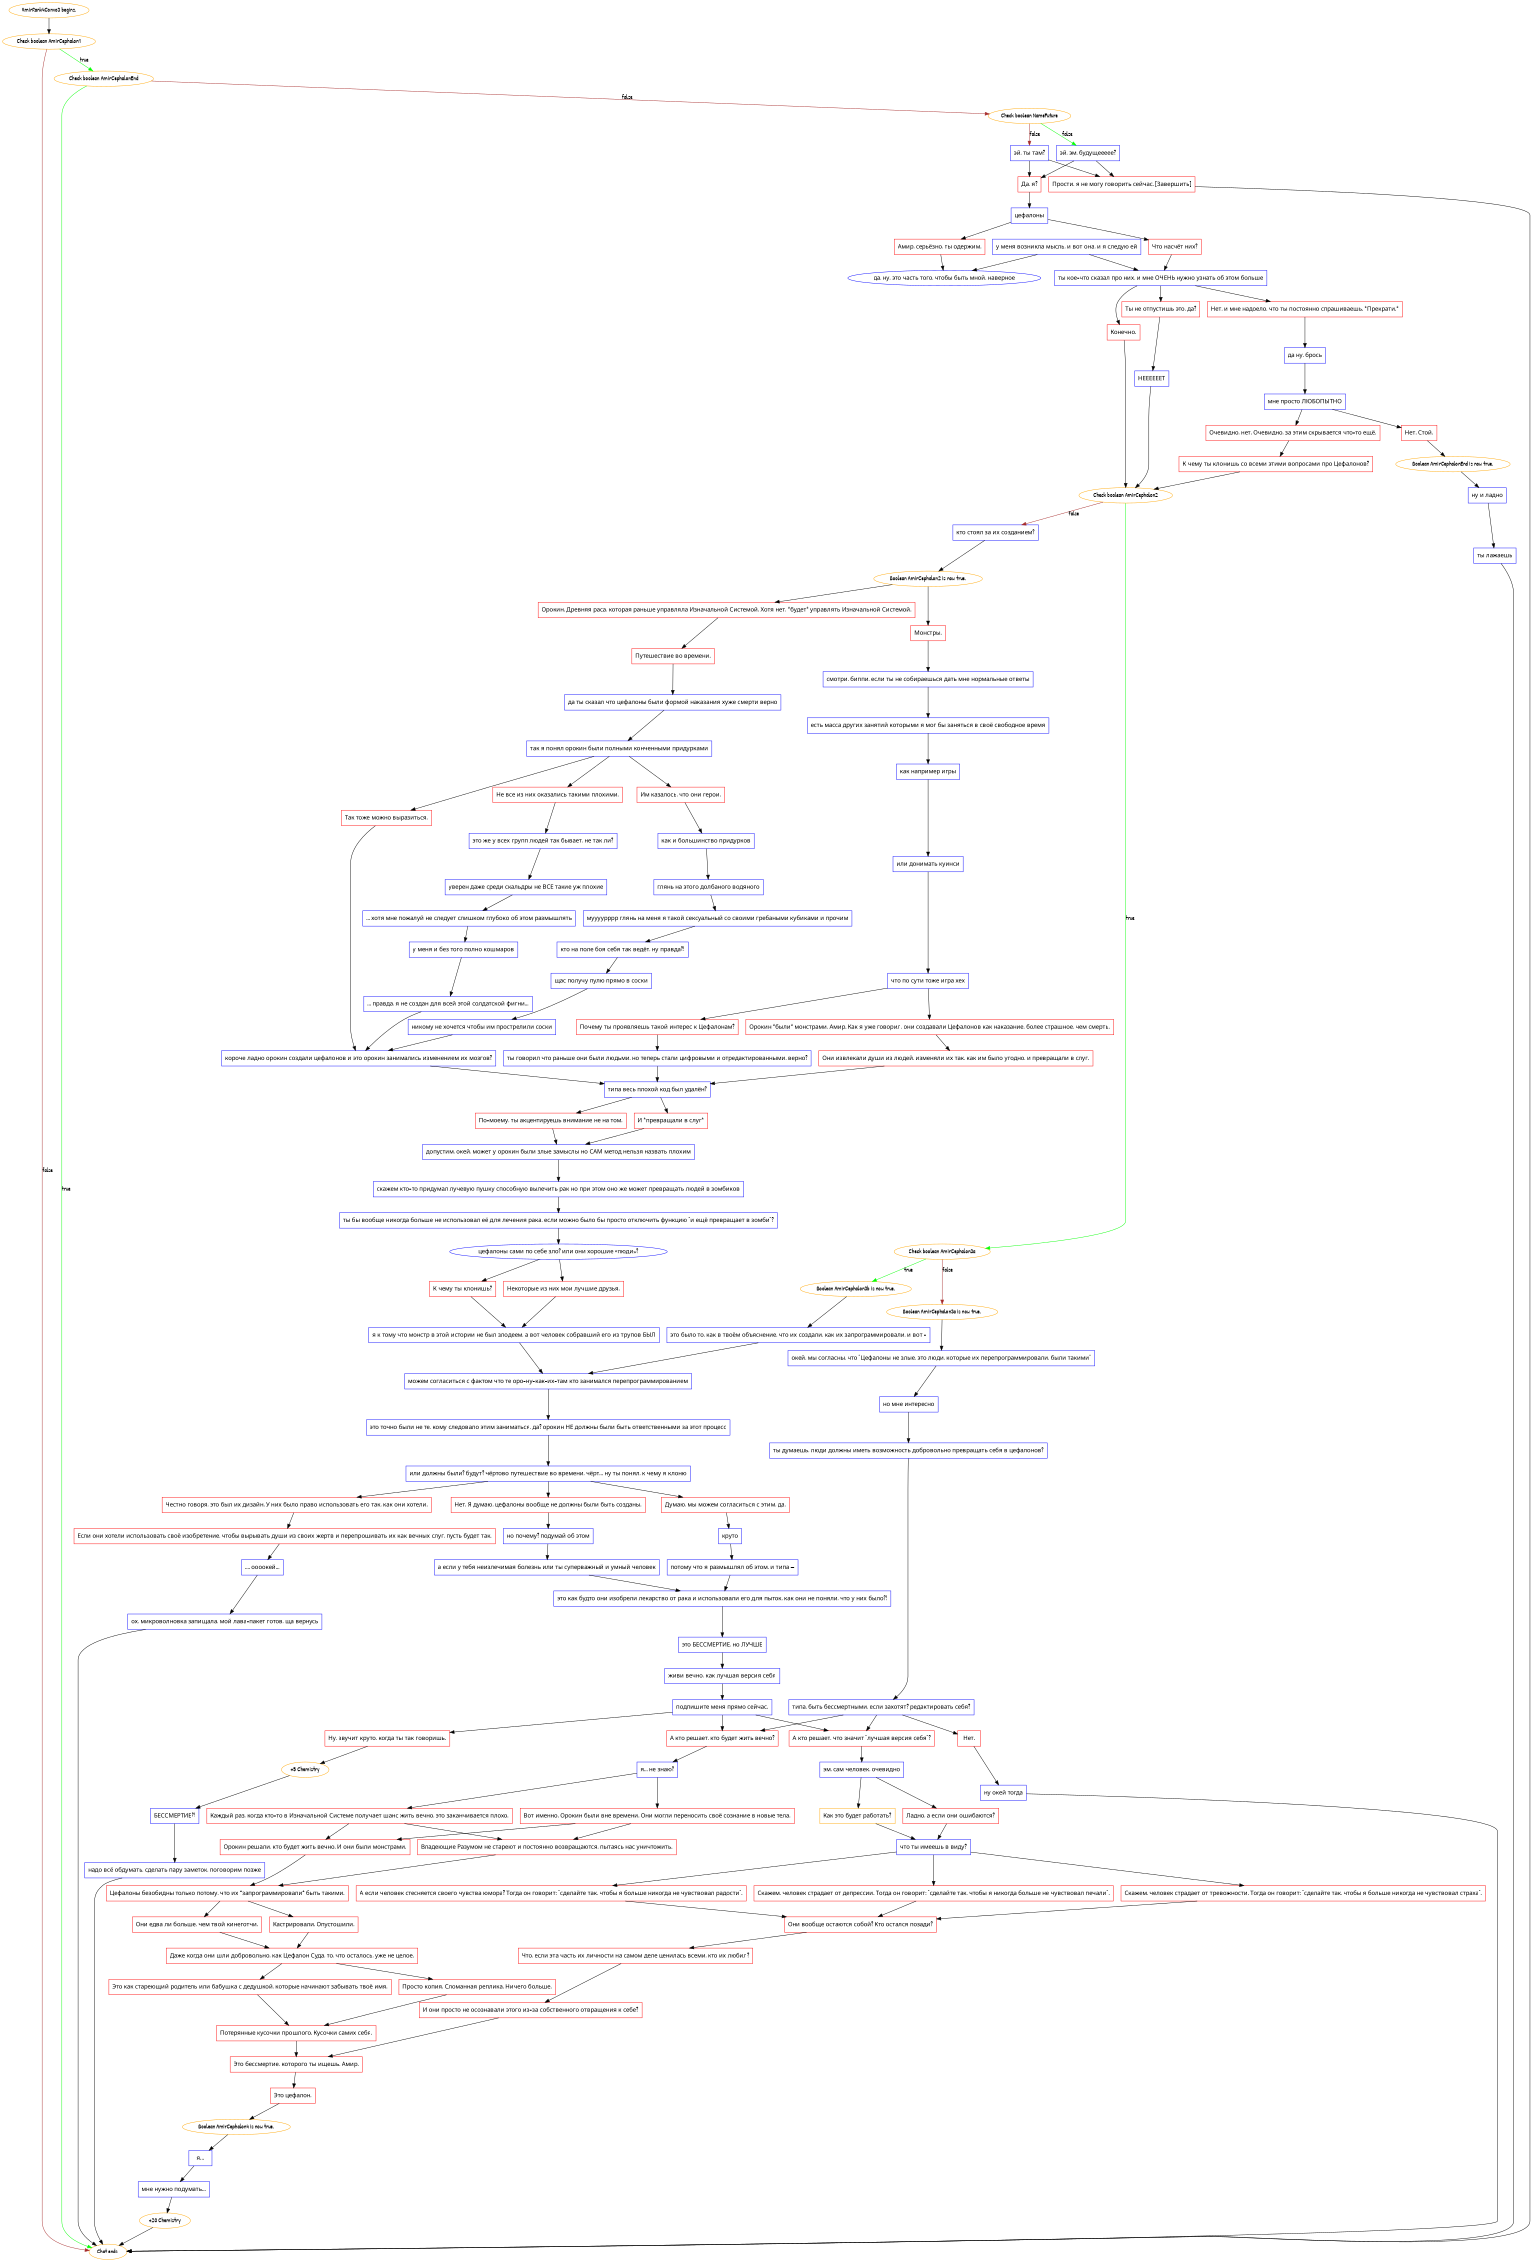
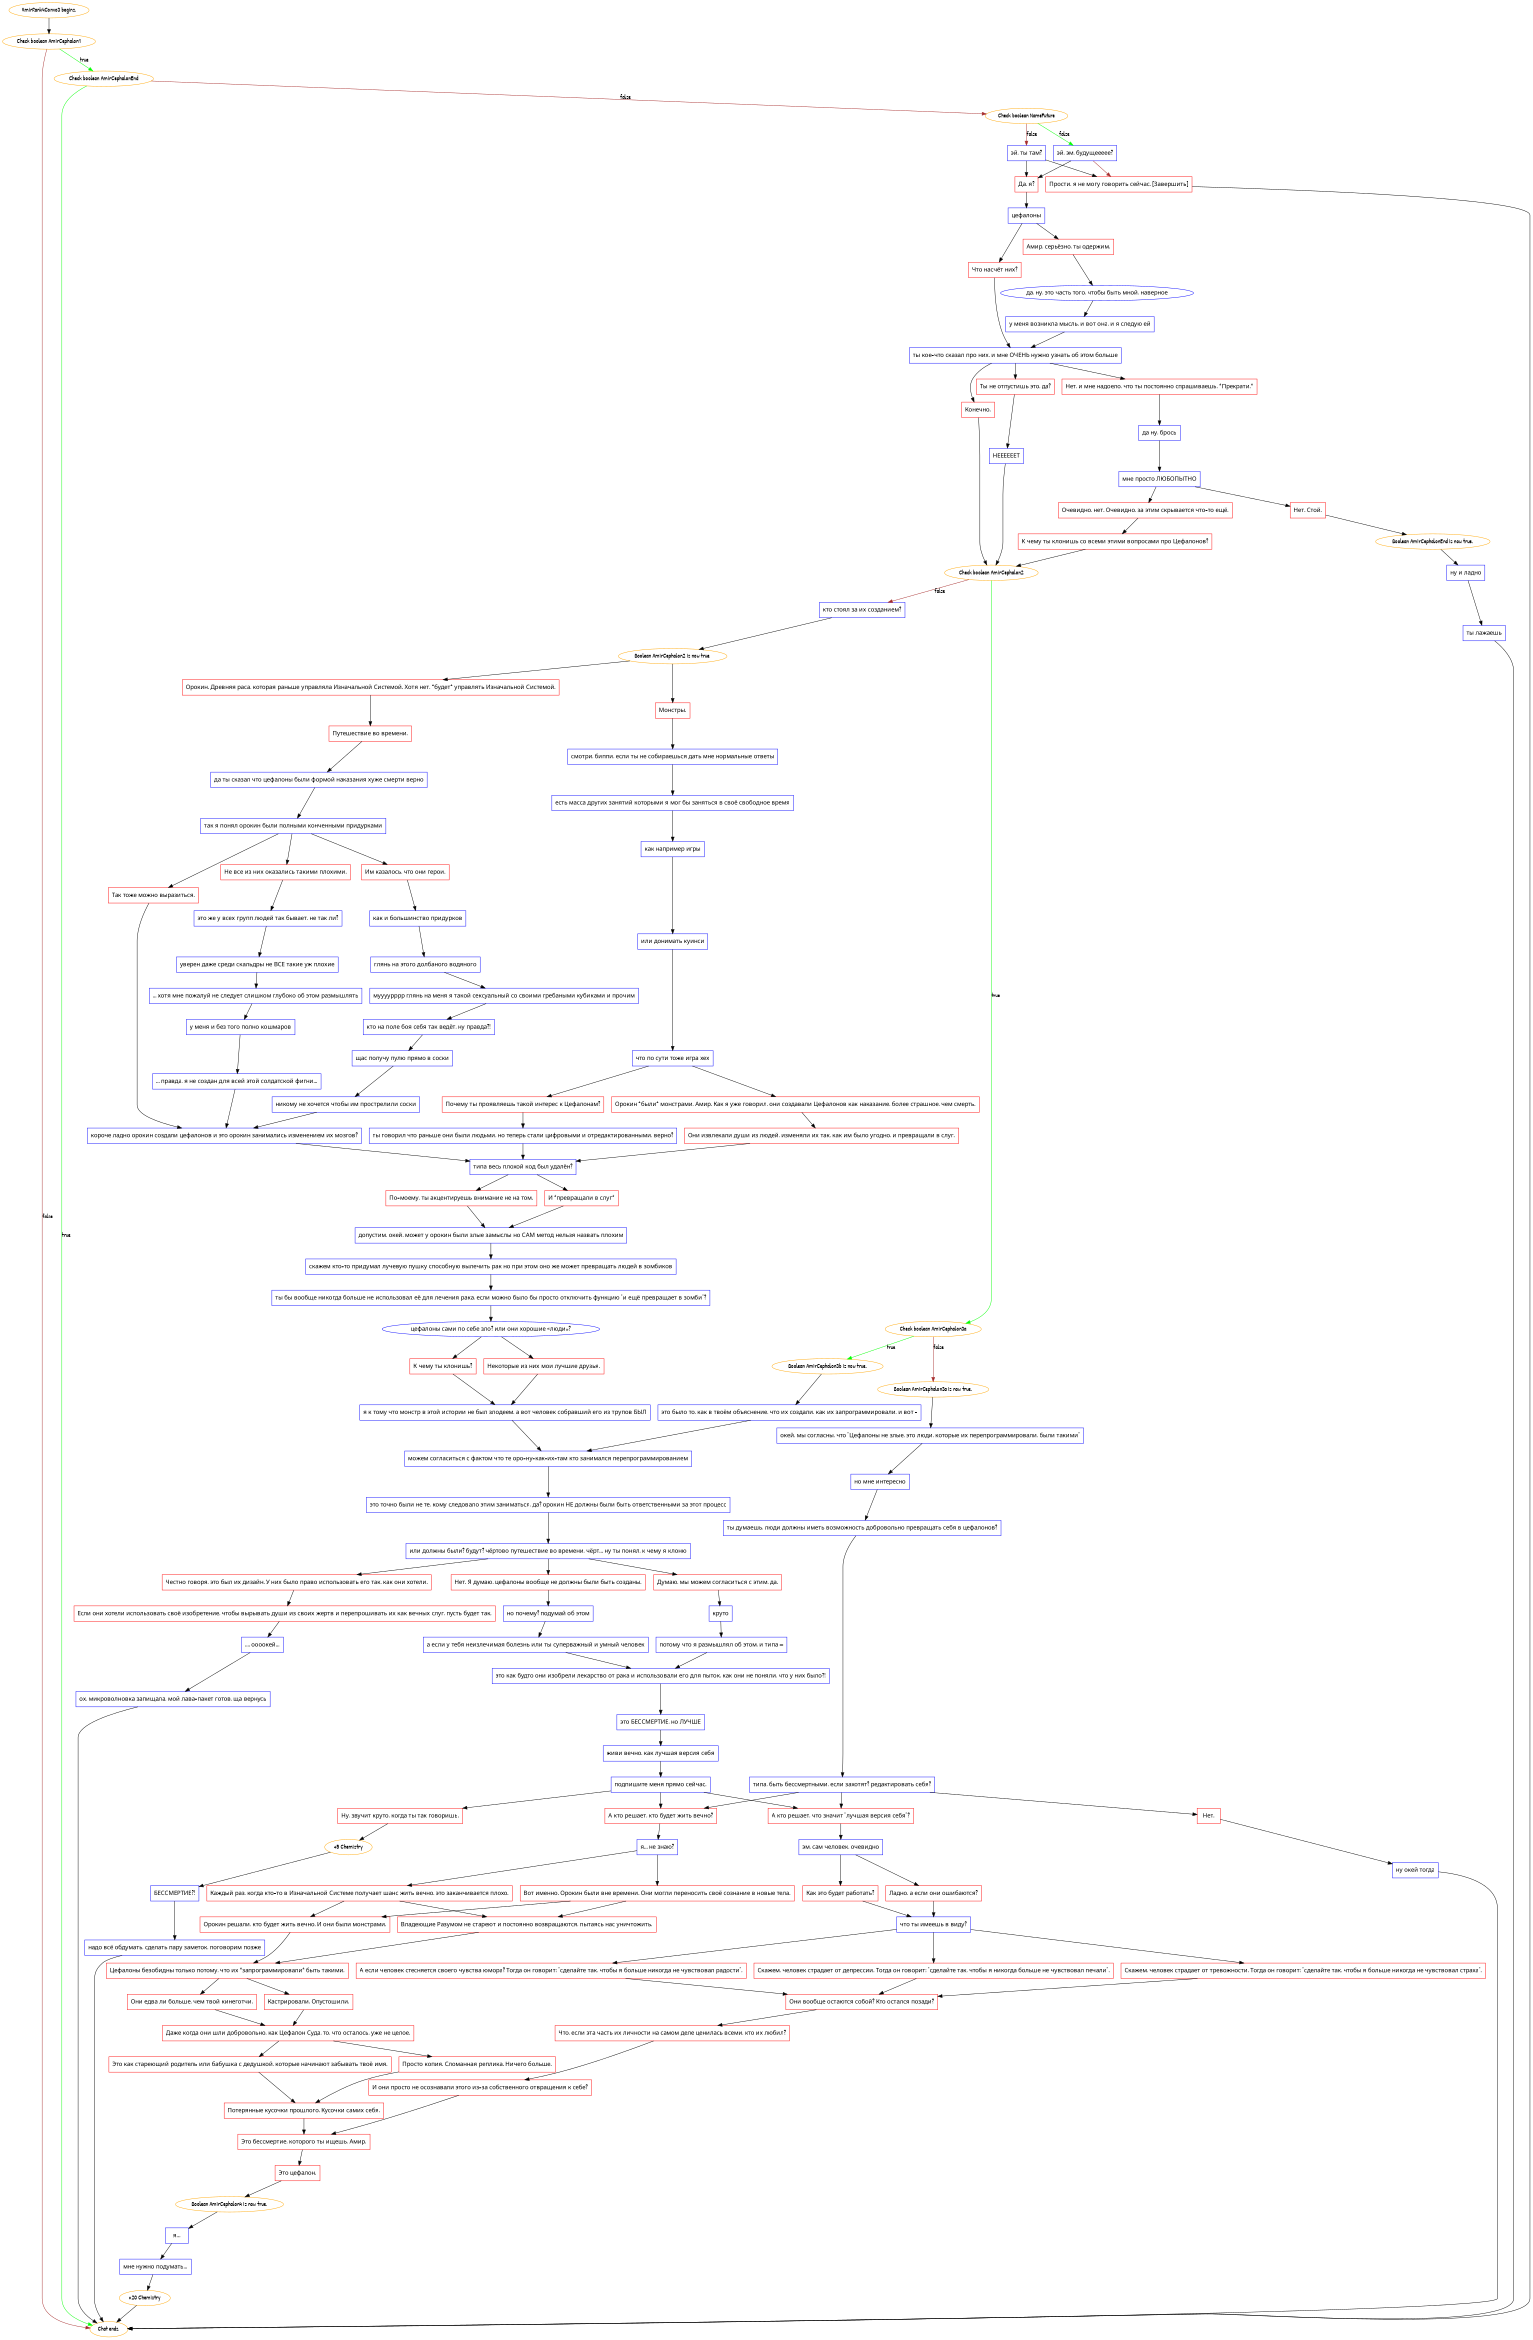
edge "эй, эм, будущеееее?" -> "Прости, я не могу говорить сейчас. [Завершить]": color black -> brown
edge "у меня возникла мысль, и вот она, и я следую ей" -> "да, ну, это часть того, чтобы быть мной, наверное": reversed
node "Как это будет работать?": color orange -> red
